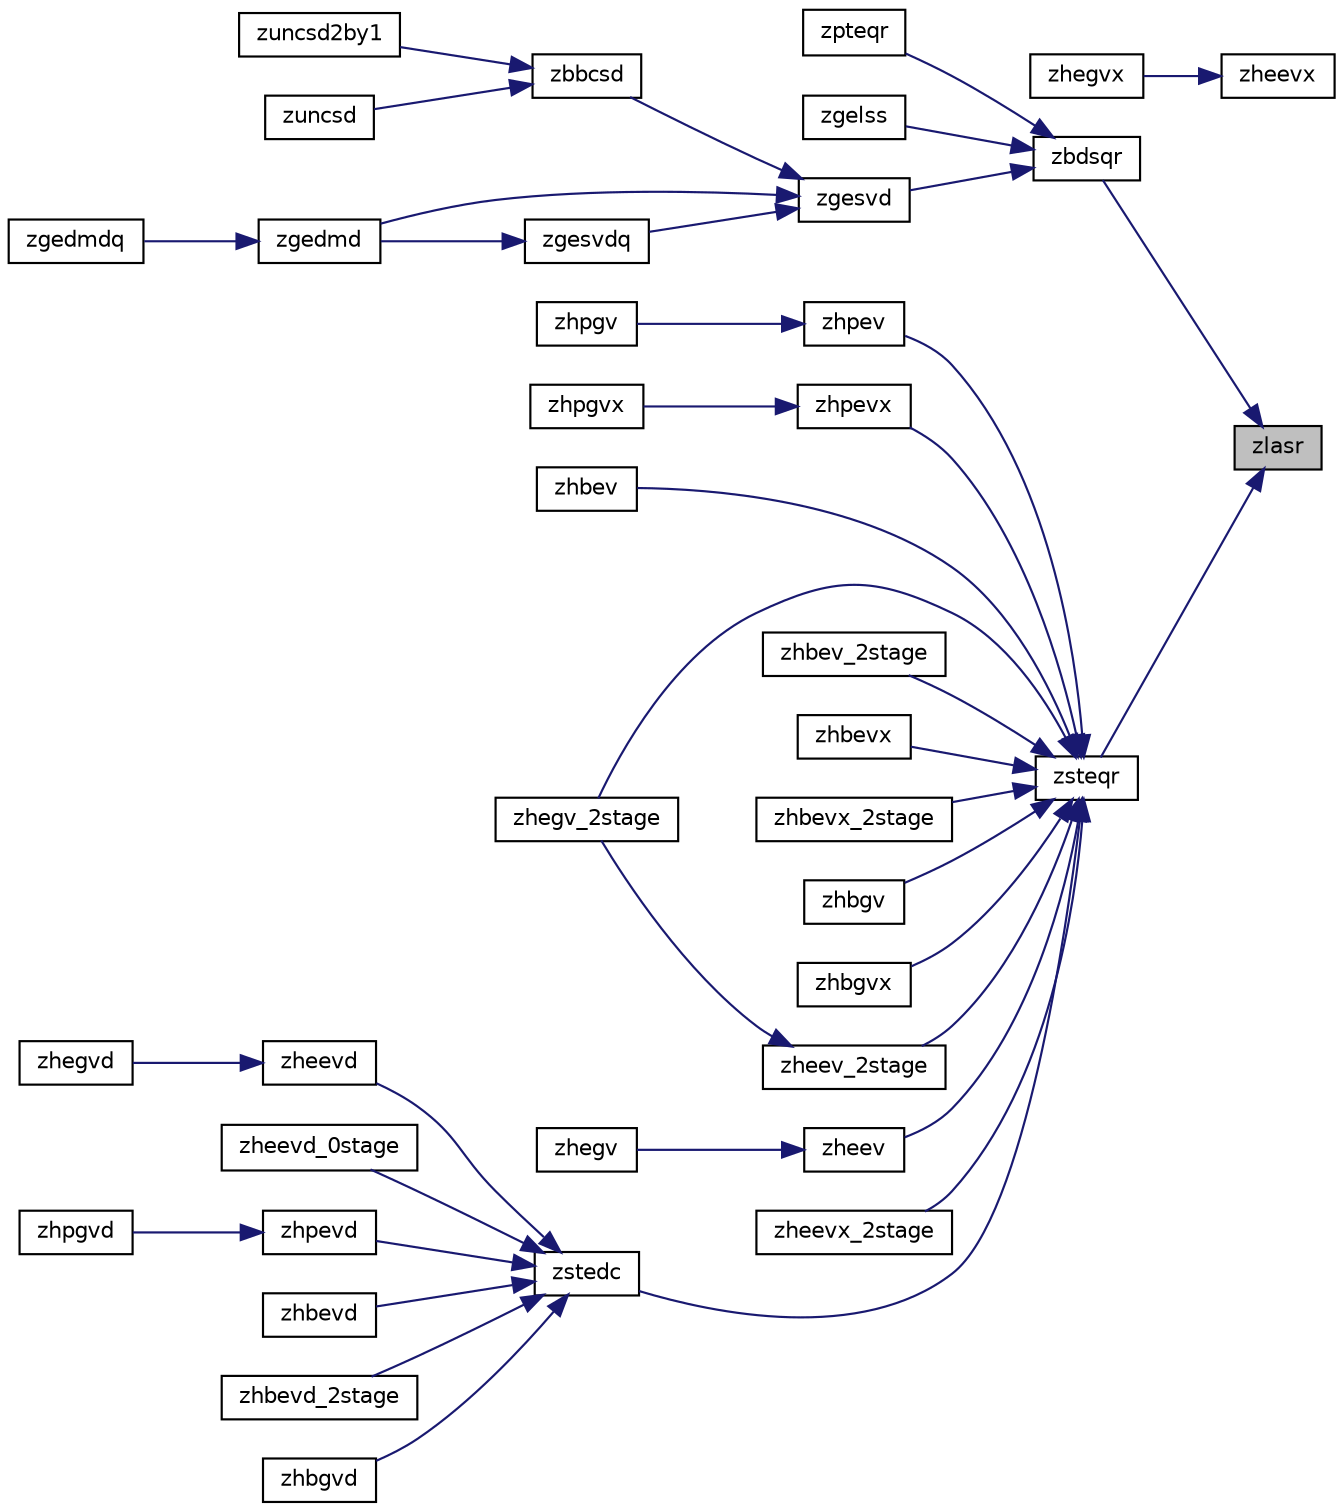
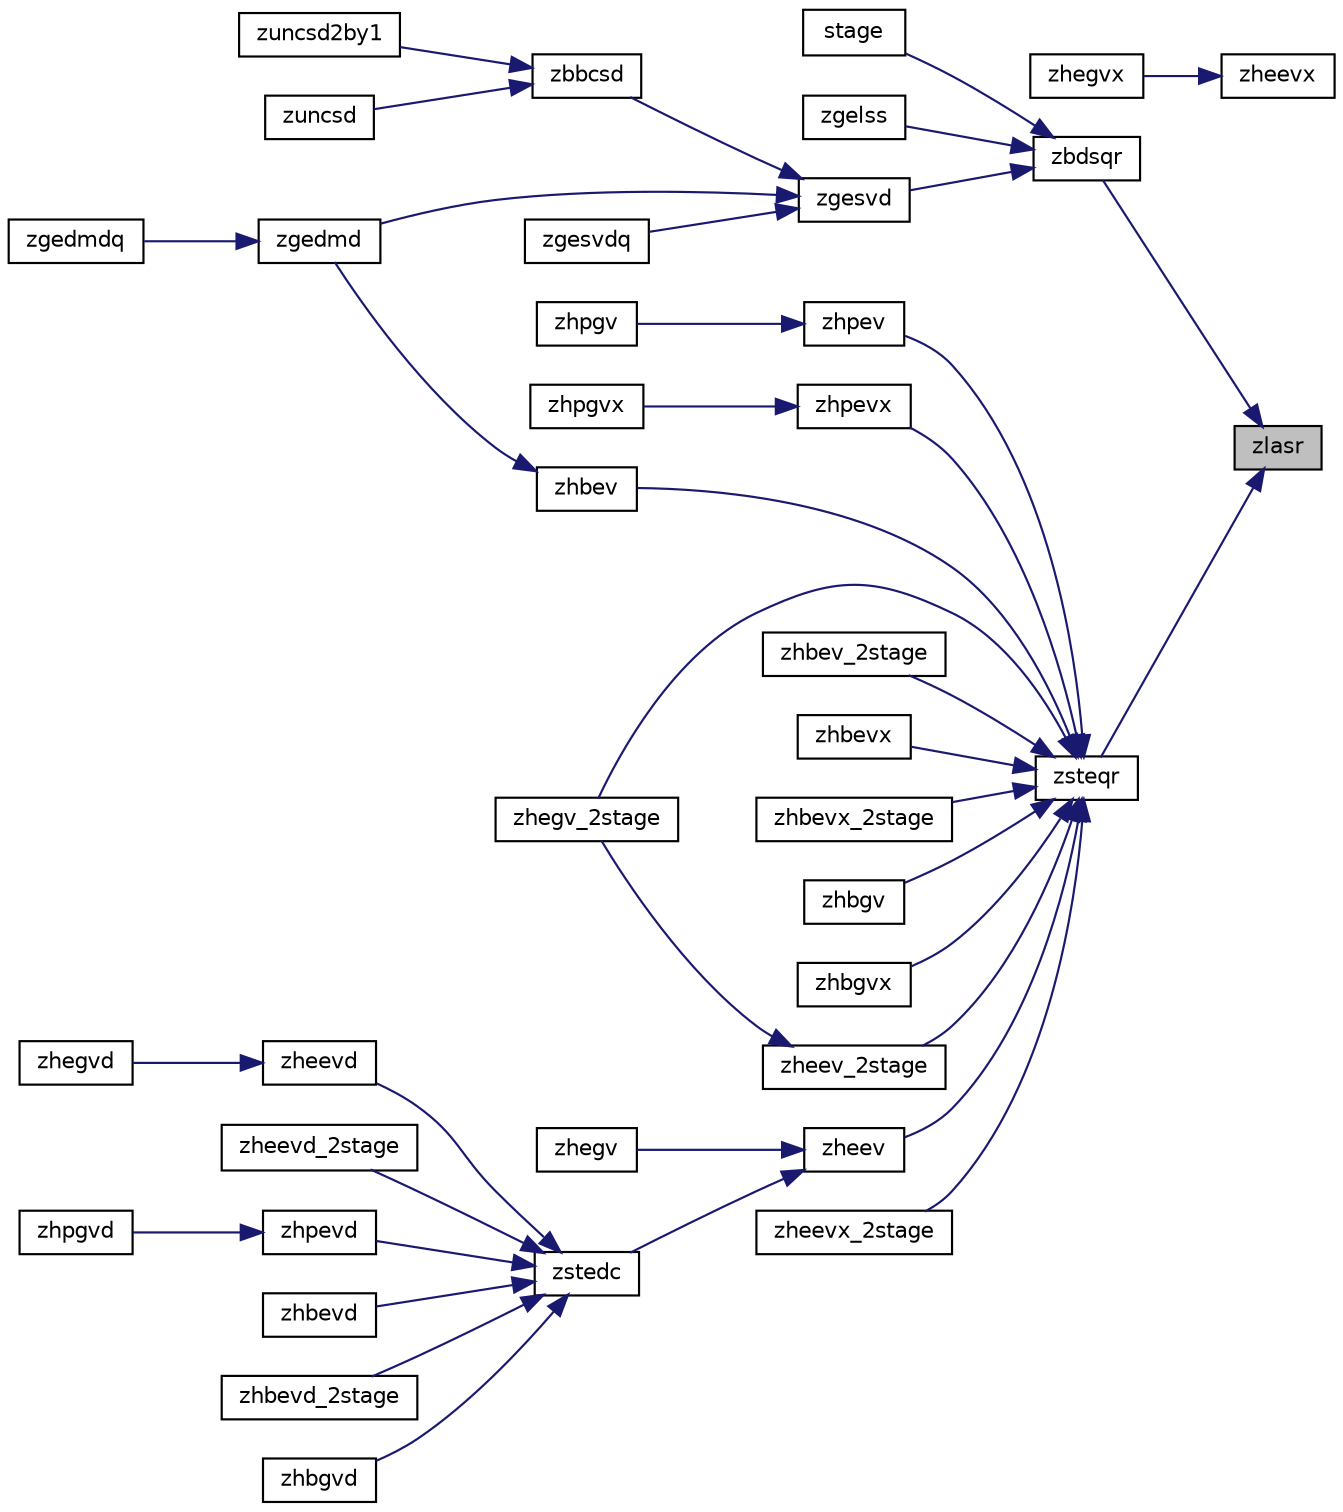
node "zpteqr": label "zpteqr" -> "stage"
edge "zgedmd" -> "zgesvdq": now "zgedmd" -> "zhbev"
node "zheevd_0stage": label "zheevd_0stage" -> "zheevd_2stage"
edge "zstedc" -> "zsteqr": now "zstedc" -> "zheev"
